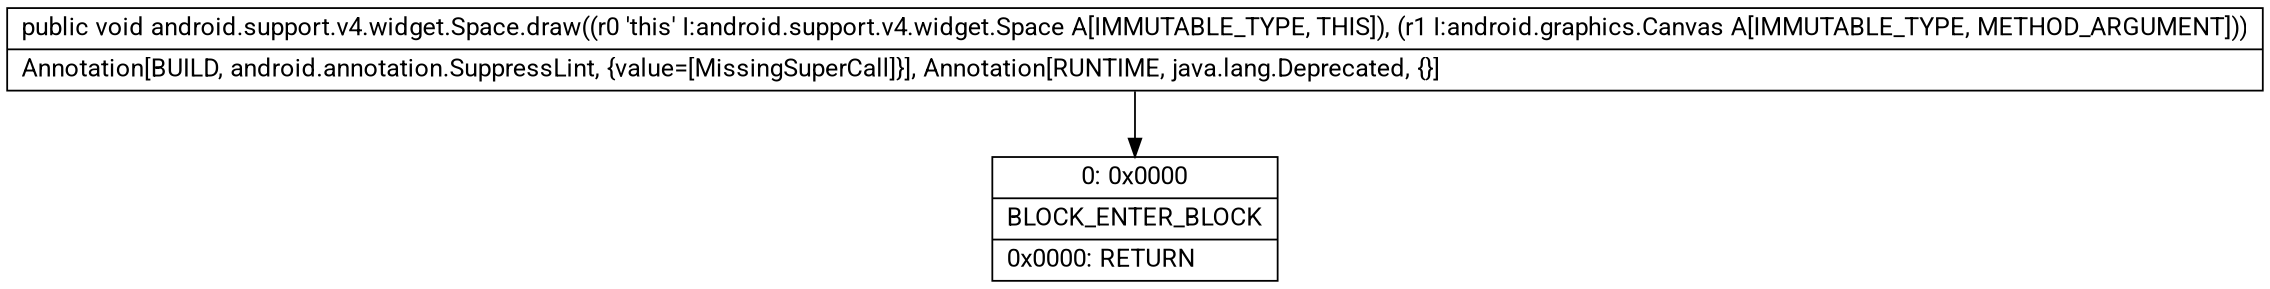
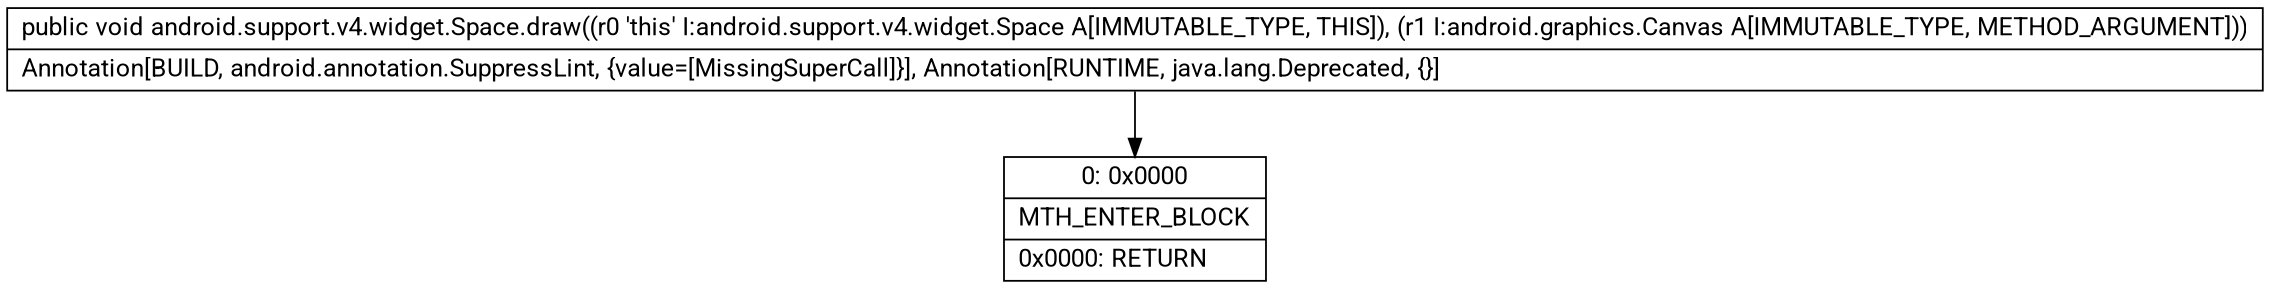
node "0: 0x0000": text "BLOCK_ENTER_BLOCK" -> "MTH_ENTER_BLOCK"
